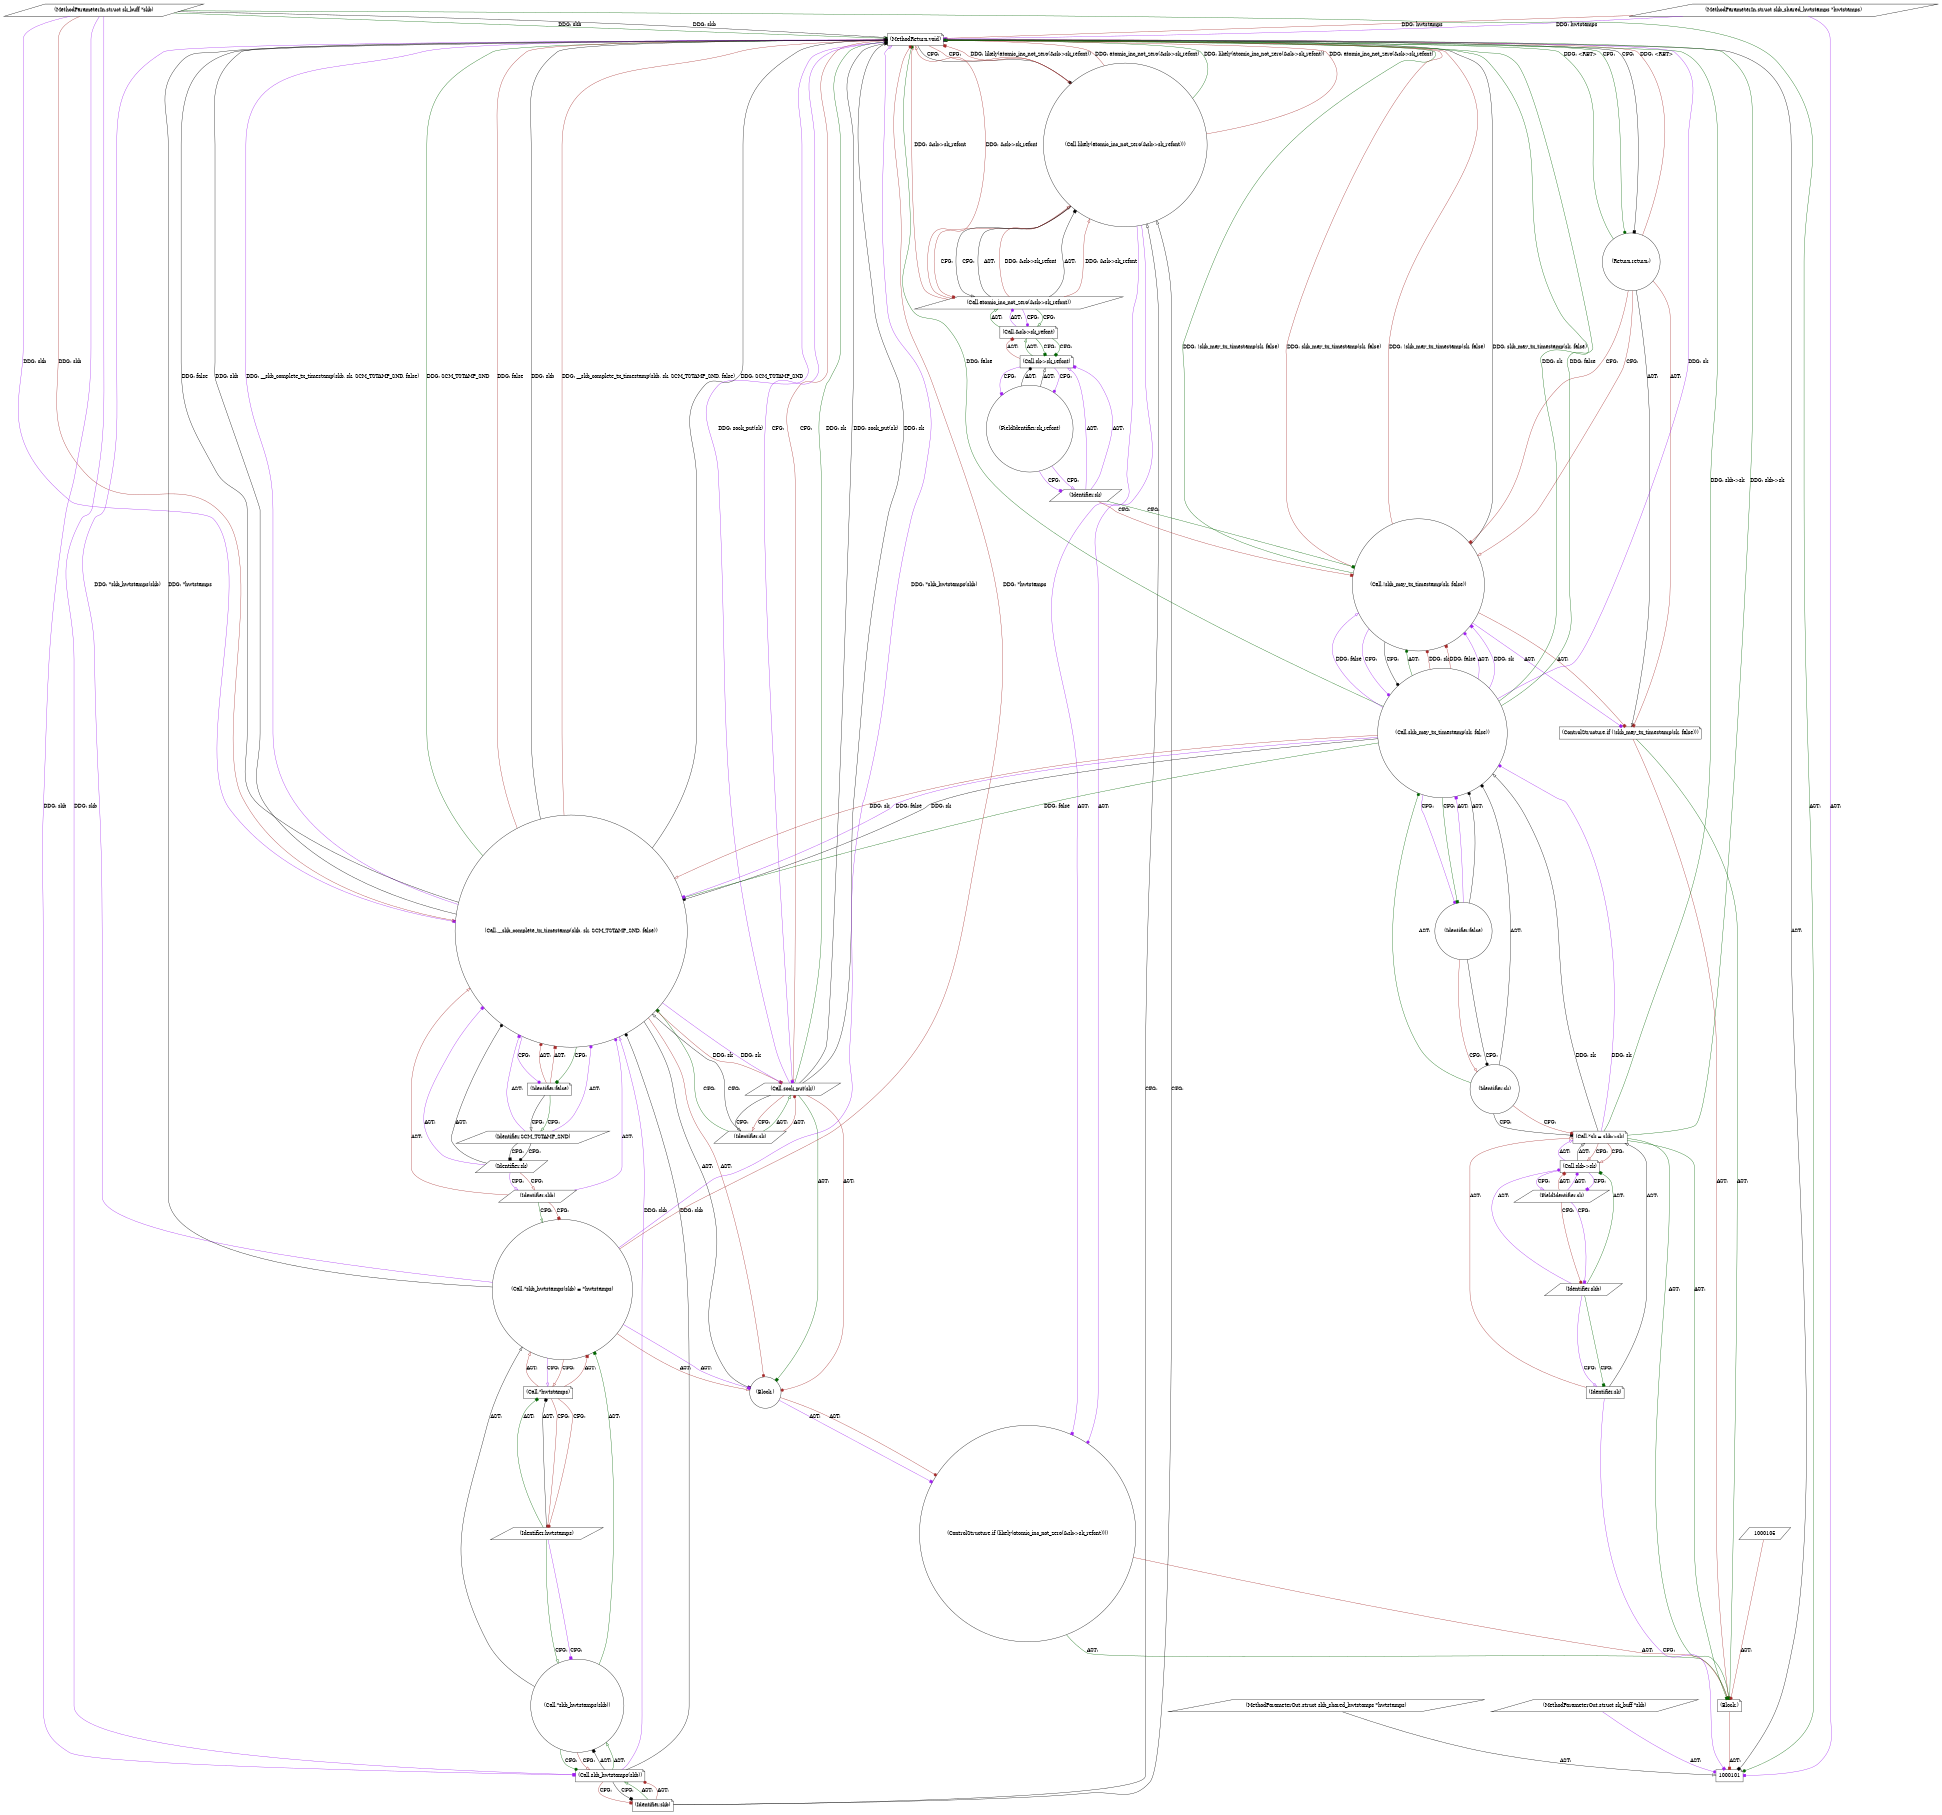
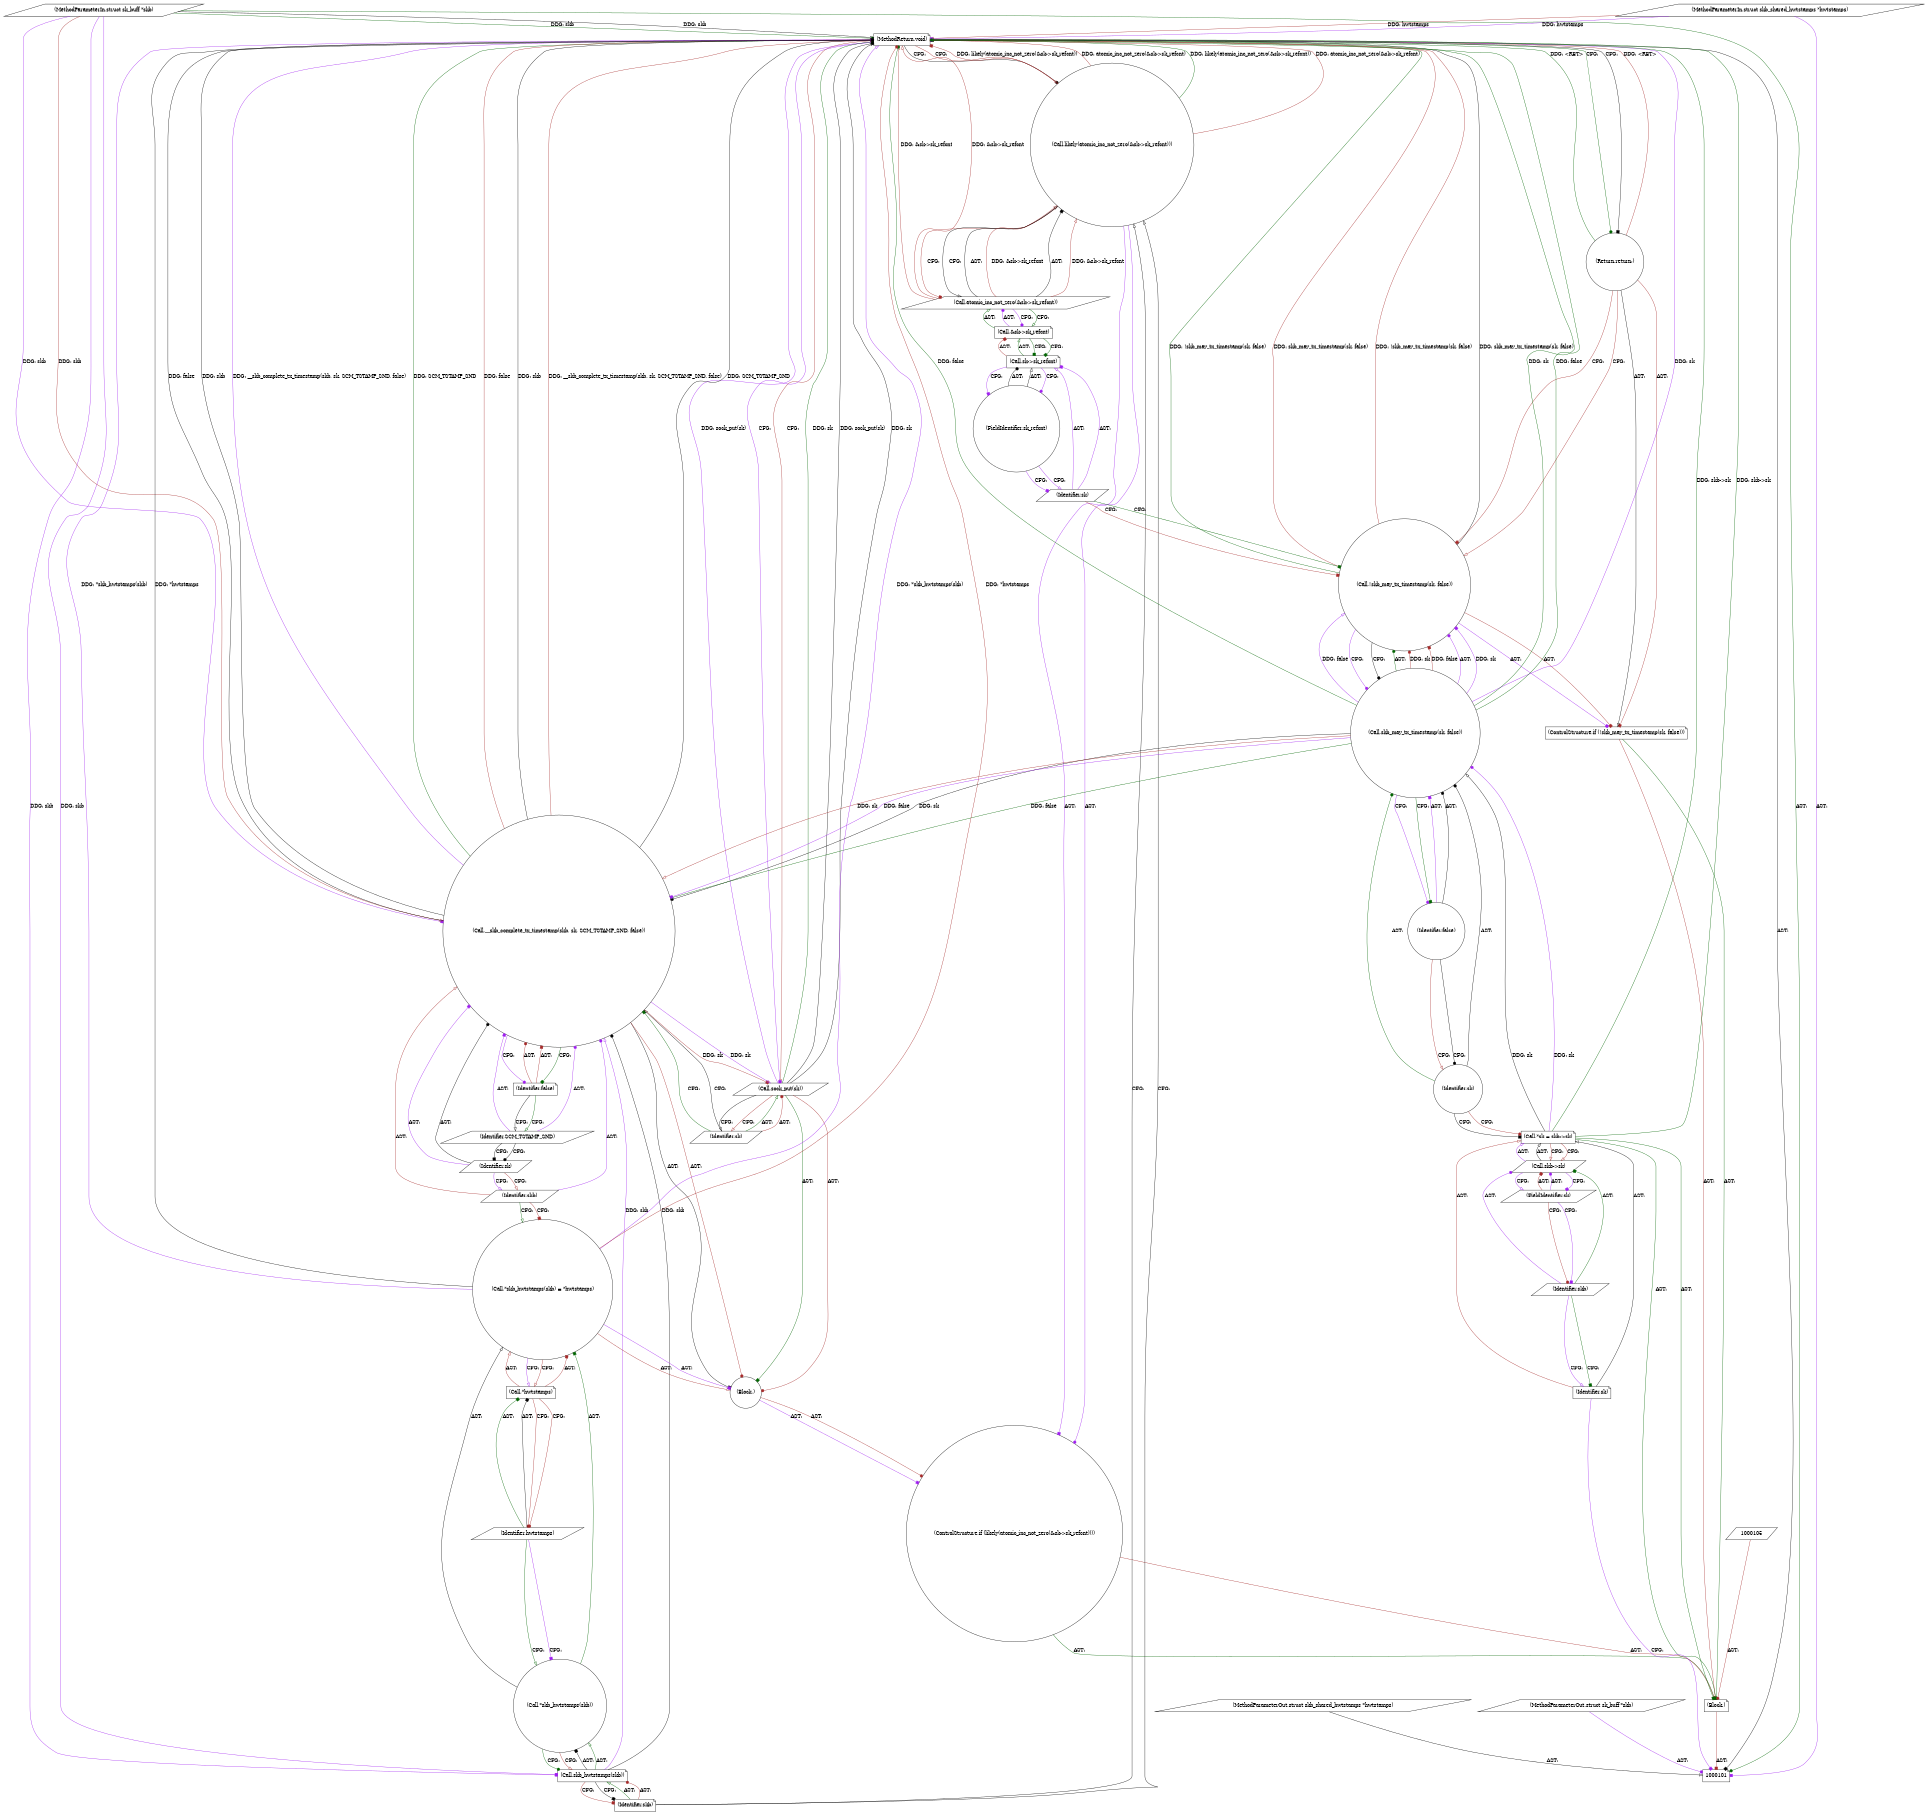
node "(Call,skb->sk)": shape note -> parallelogram
